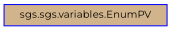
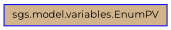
node "sgs.sgs.variables.EnumPV": label "sgs.sgs.variables.EnumPV" -> "sgs.model.variables.EnumPV"
